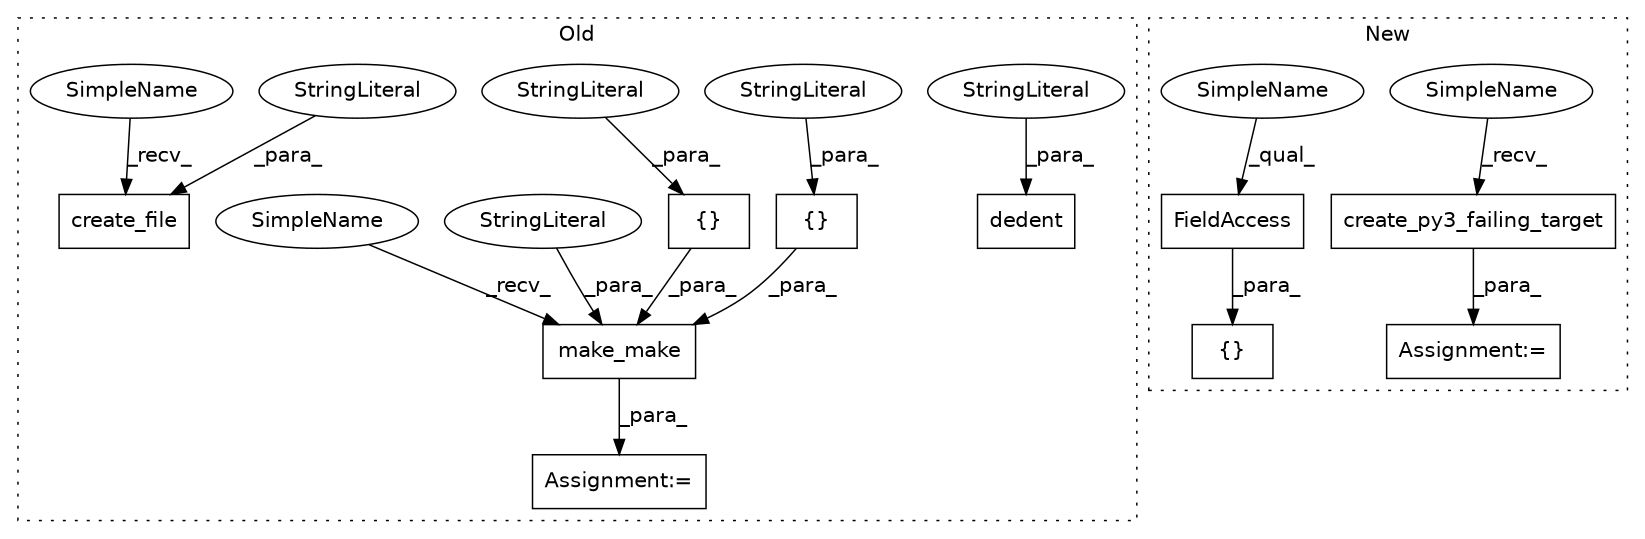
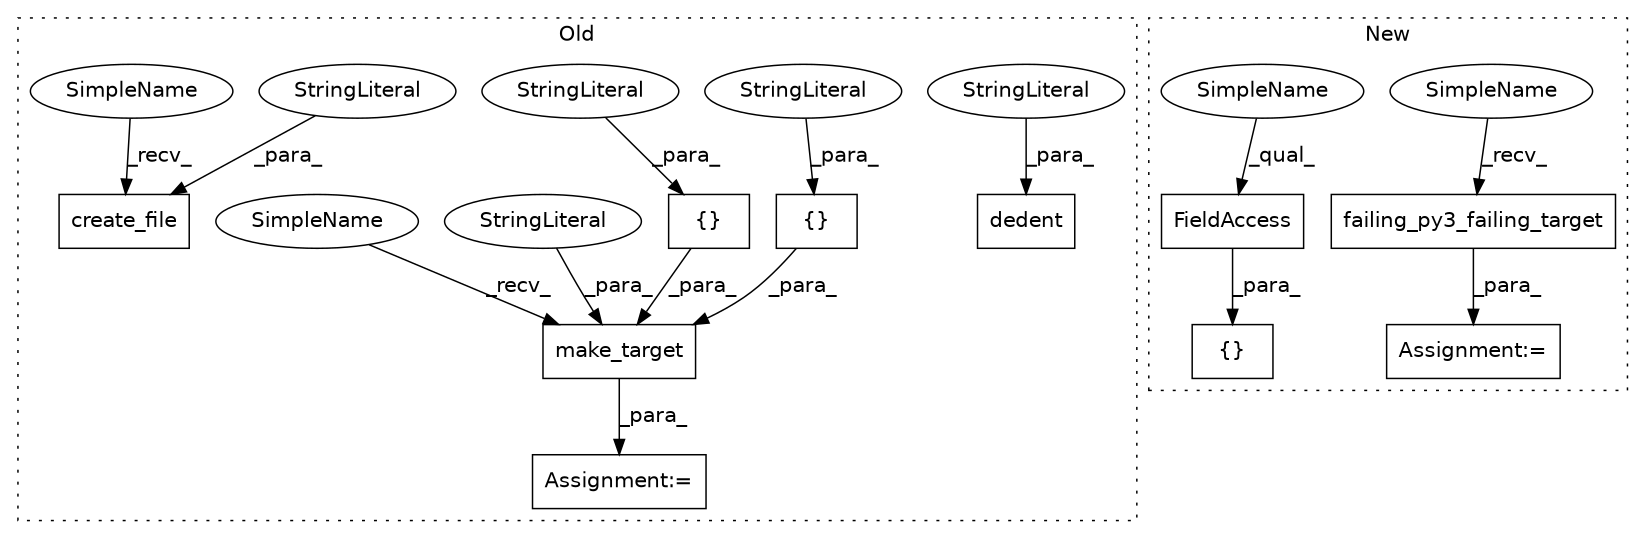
node "create_py3_failing_target": label "create_py3_failing_target" -> "failing_py3_failing_target"
node "make_make": label "make_make" -> "make_target"
